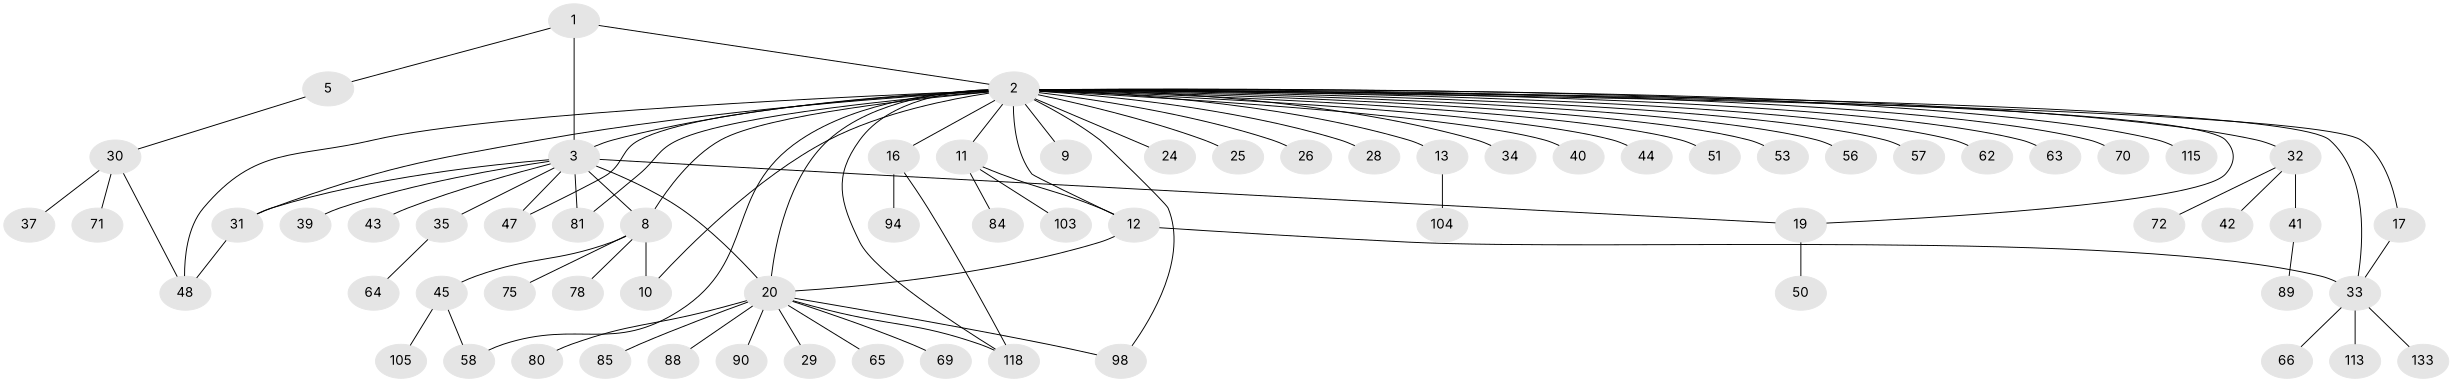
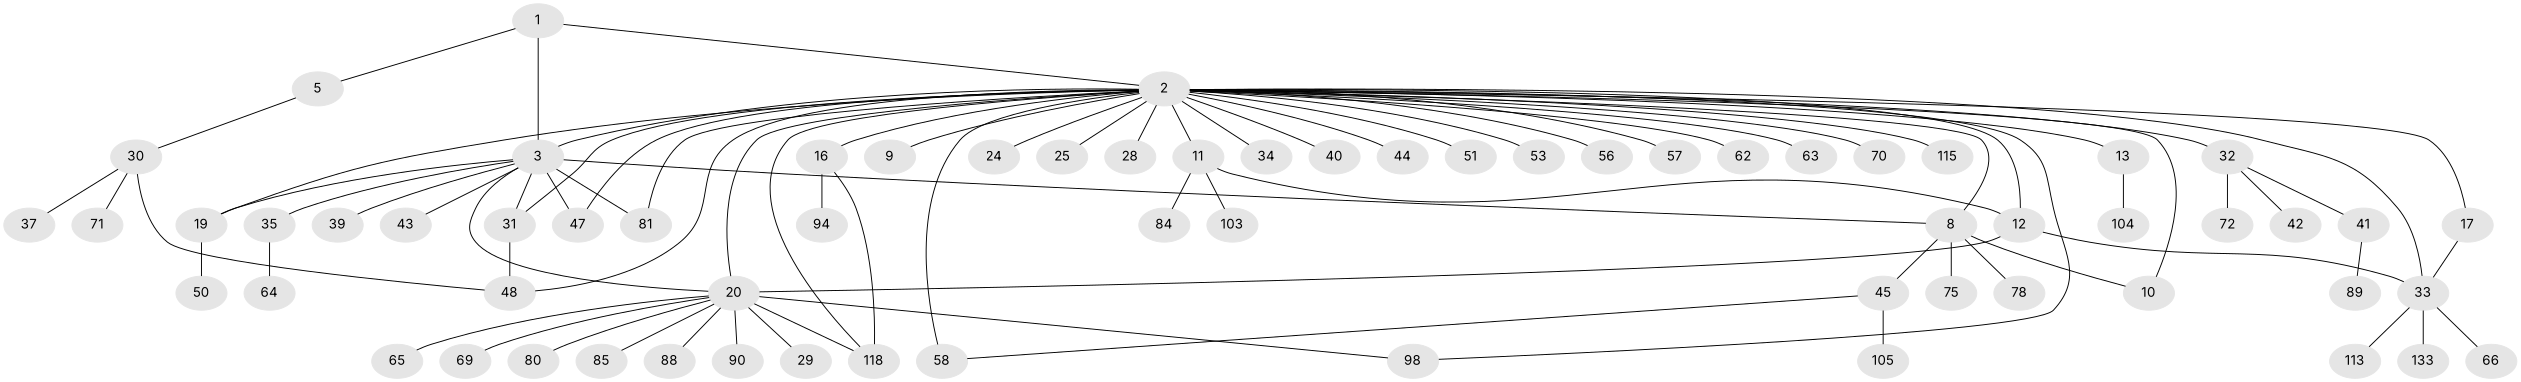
node "26": removed
